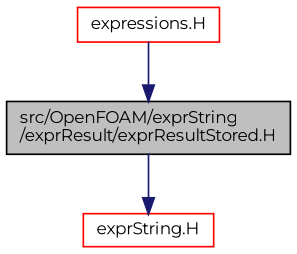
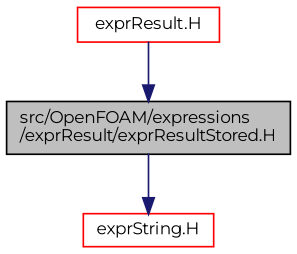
node "expressions.H": label "expressions.H" -> "exprResult.H"
node "src/OpenFOAM/exprString /exprResult/exprResultStored.H": label "src/OpenFOAM/exprString /exprResult/exprResultStored.H" -> "src/OpenFOAM/expressions /exprResult/exprResultStored.H"
